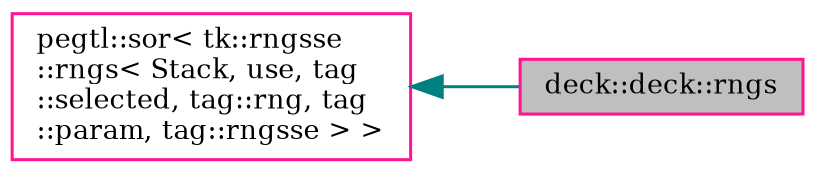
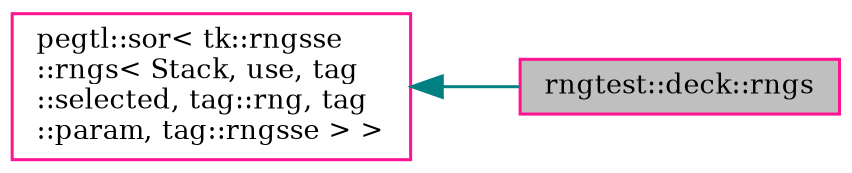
node "deck::deck::rngs": label "deck::deck::rngs" -> "rngtest::deck::rngs"
